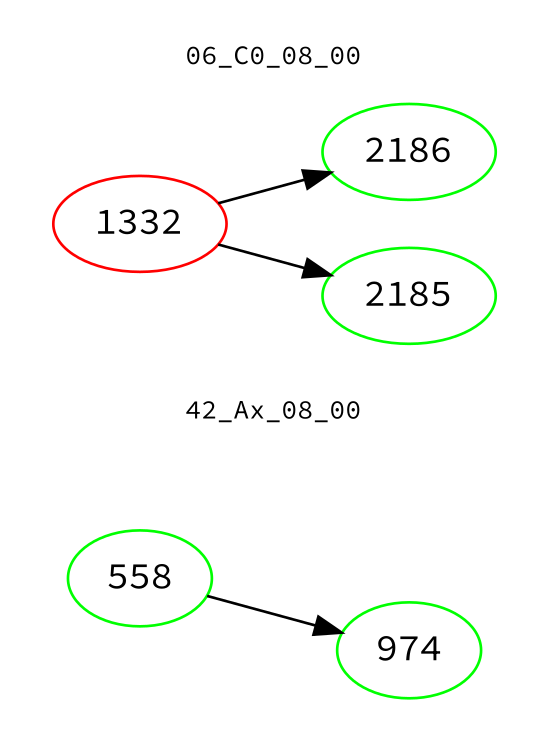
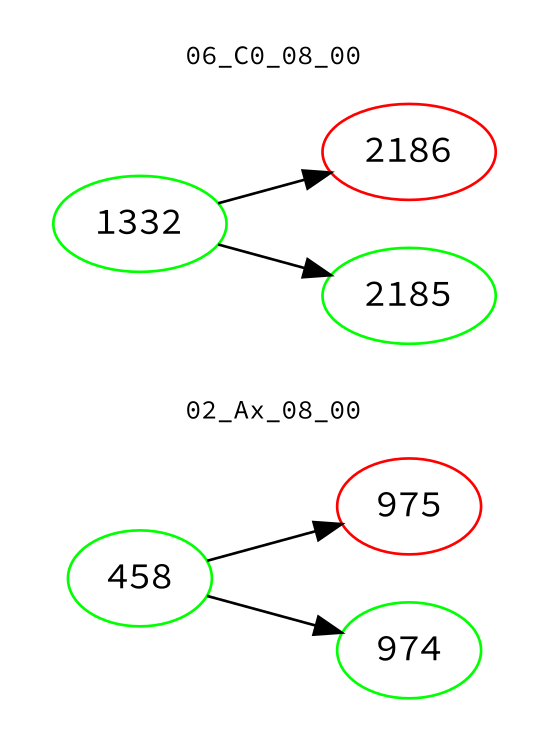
node "2186": color green -> red
node "1332": color red -> green
cluster "42_Ax_08_00": label "42_Ax_08_00" -> "02_Ax_08_00"
node "975": added
node "558": label "558" -> "458"
